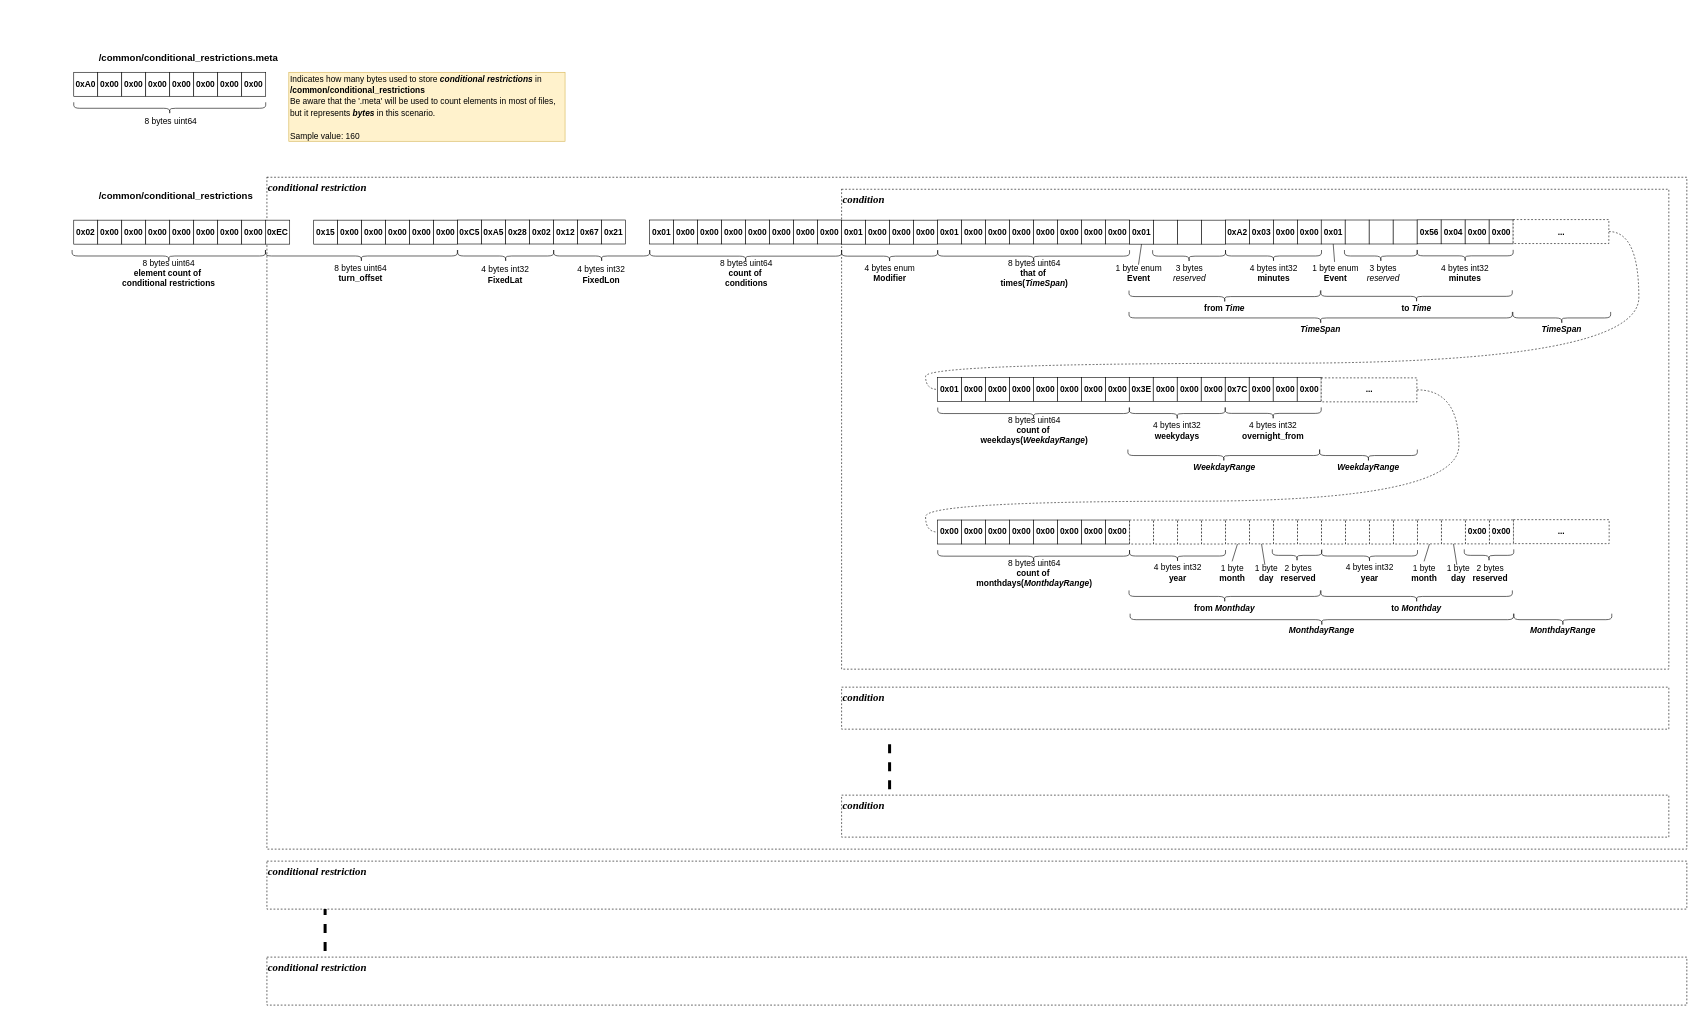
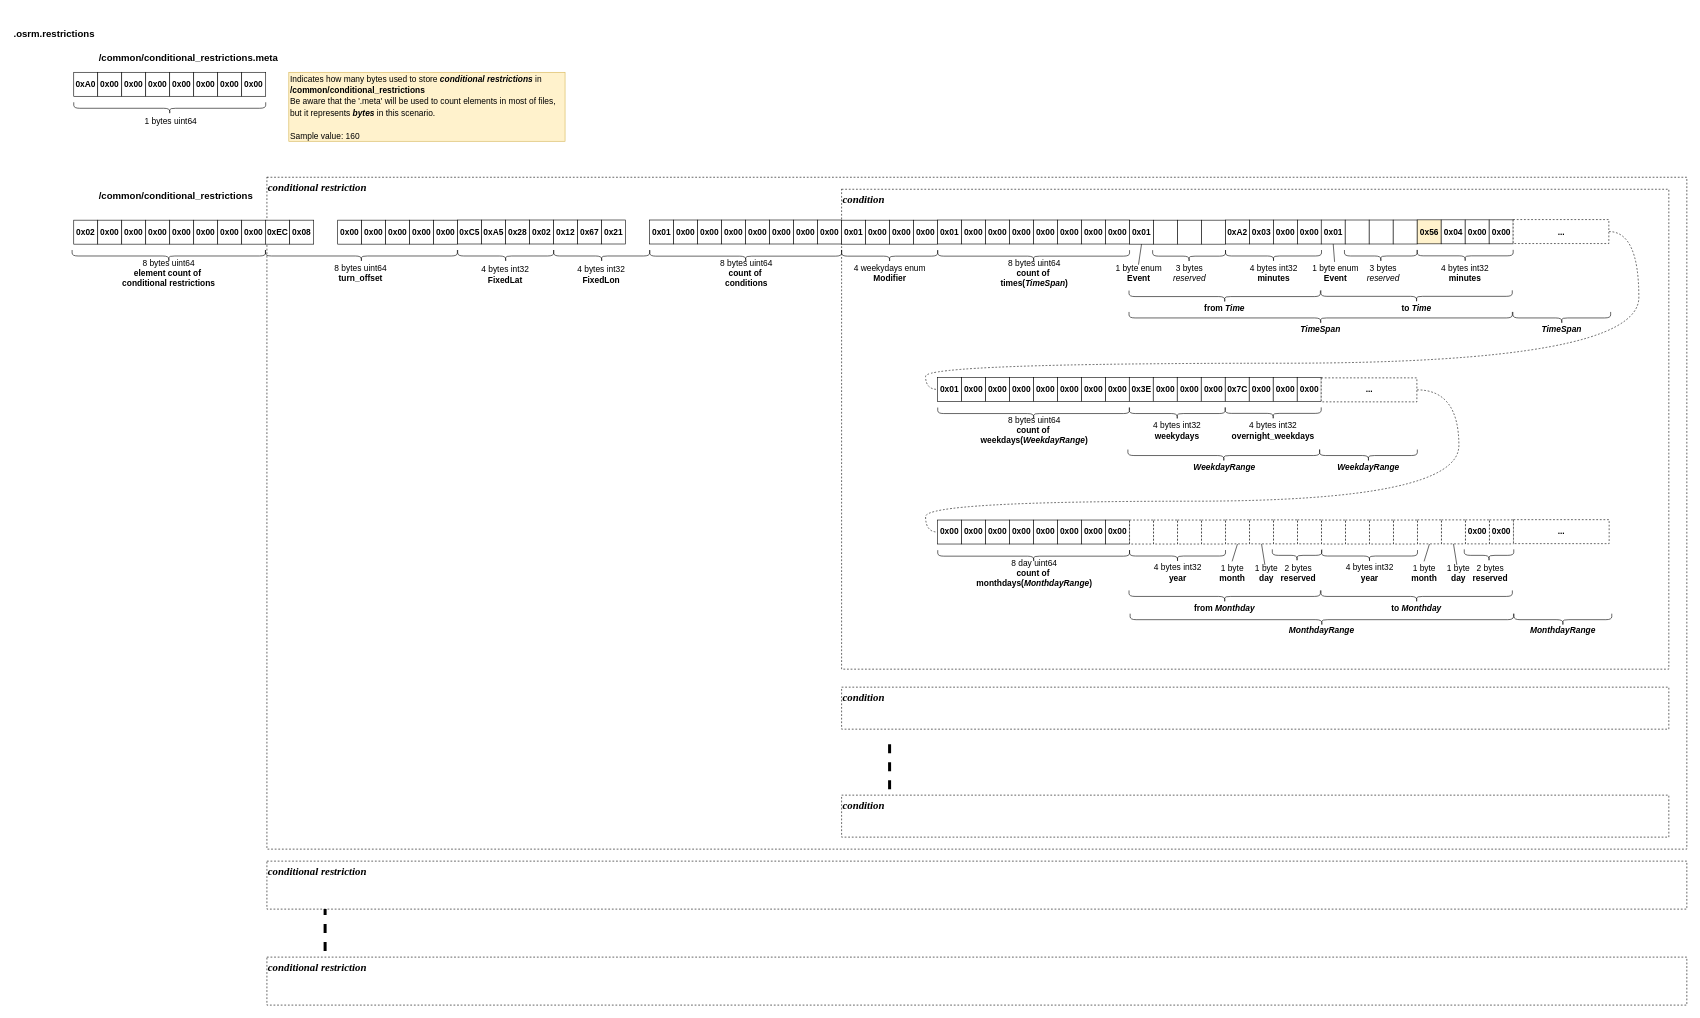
node ".osrm.restrictions": added
node "8 bytes uint64": label "8 bytes uint64" -> "1 bytes uint64"
node "0x08": added
node "0x15": removed
node "0x56": fillcolor #ffffff -> #fff2cc
node "4 bytes enum Modifier": label "4 bytes enum Modifier" -> "4 weekydays enum Modifier"
node "8 bytes uint64 that of times(TimeSpan)": label "8 bytes uint64 that of times(TimeSpan)" -> "8 bytes uint64 count of times(TimeSpan)"
node "4 bytes int32 overnight_from": label "4 bytes int32 overnight_from" -> "4 bytes int32 overnight_weekdays"
node "8 bytes uint64 count of monthdays(MonthdayRange)": label "8 bytes uint64 count of monthdays(MonthdayRange)" -> "8 day uint64 count of monthdays(MonthdayRange)"
